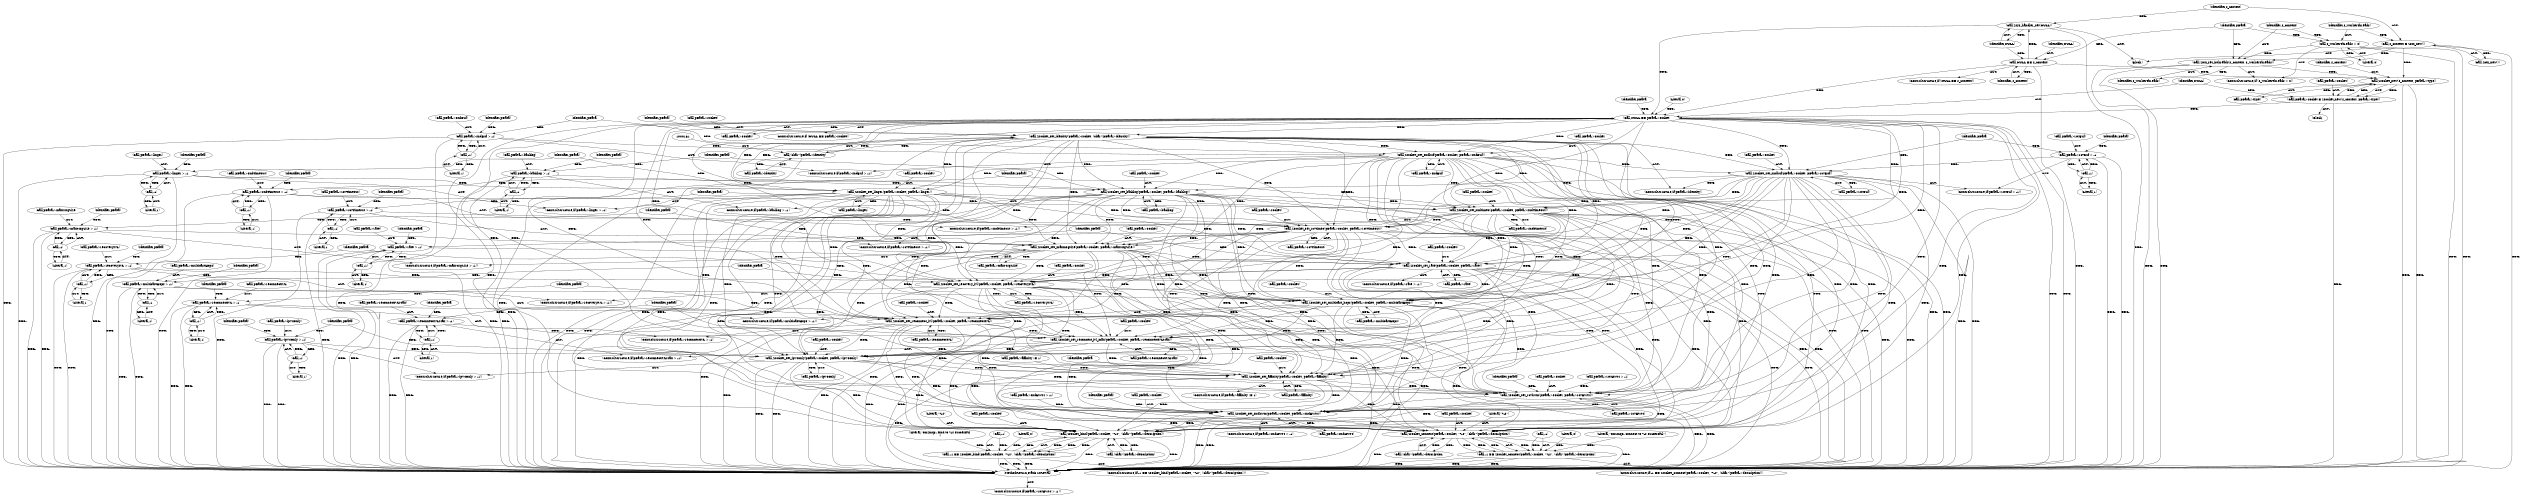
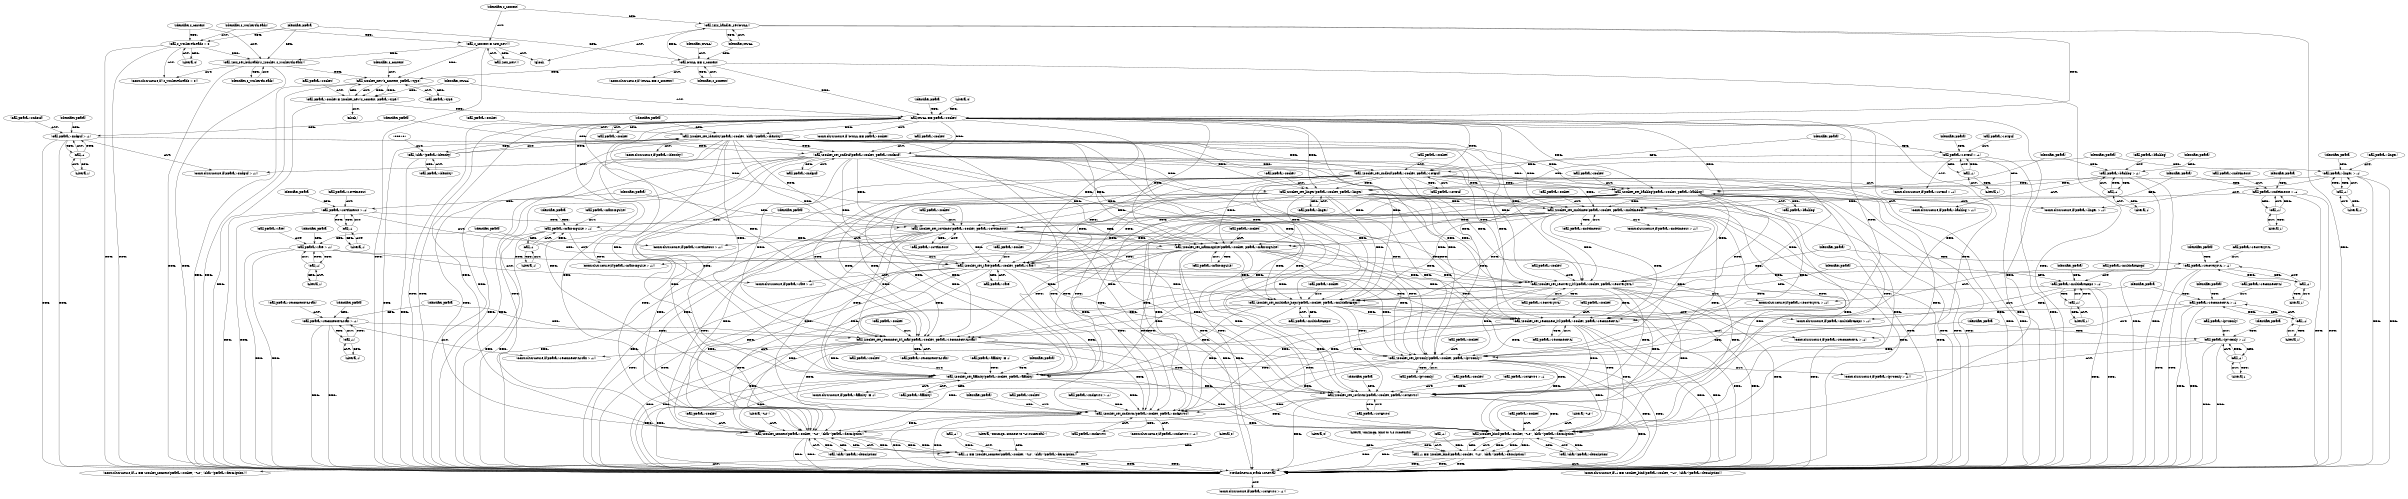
node "(Call,zctx_set_iothreads(s_context, s_workerThreads))": label "(Call,zctx_set_iothreads(s_context, s_workerThreads))" -> "(Call,zctx_set_iothreads(s_zsocket, s_workerThreads))"
edge "(Call,zsocket_set_sndbuf(pData->socket, pData->rcvBuf))" -> "(ControlStructure,if(pData->identity))": now "(Call,zsocket_set_sndbuf(pData->socket, pData->rcvBuf))" -> "(Call,zsocket_set_linger(pData->socket, pData->linger))"
edge "(Call,pData->sndTimeout > -1)" -> "(ControlStructure,if(pData->sndTimeout > -1))": removed, label "AST:"
edge "(Call,pData->rate > -1)" -> "(ControlStructure,if(pData->rate > -1))": added, label "AST:"
edge "(Call,zsocket_set_rate(pData->socket, pData->rate))" -> "(Call,zsocket_set_ipv4only(pData->socket, pData->ipv4Only))": added, label "DDG:"
